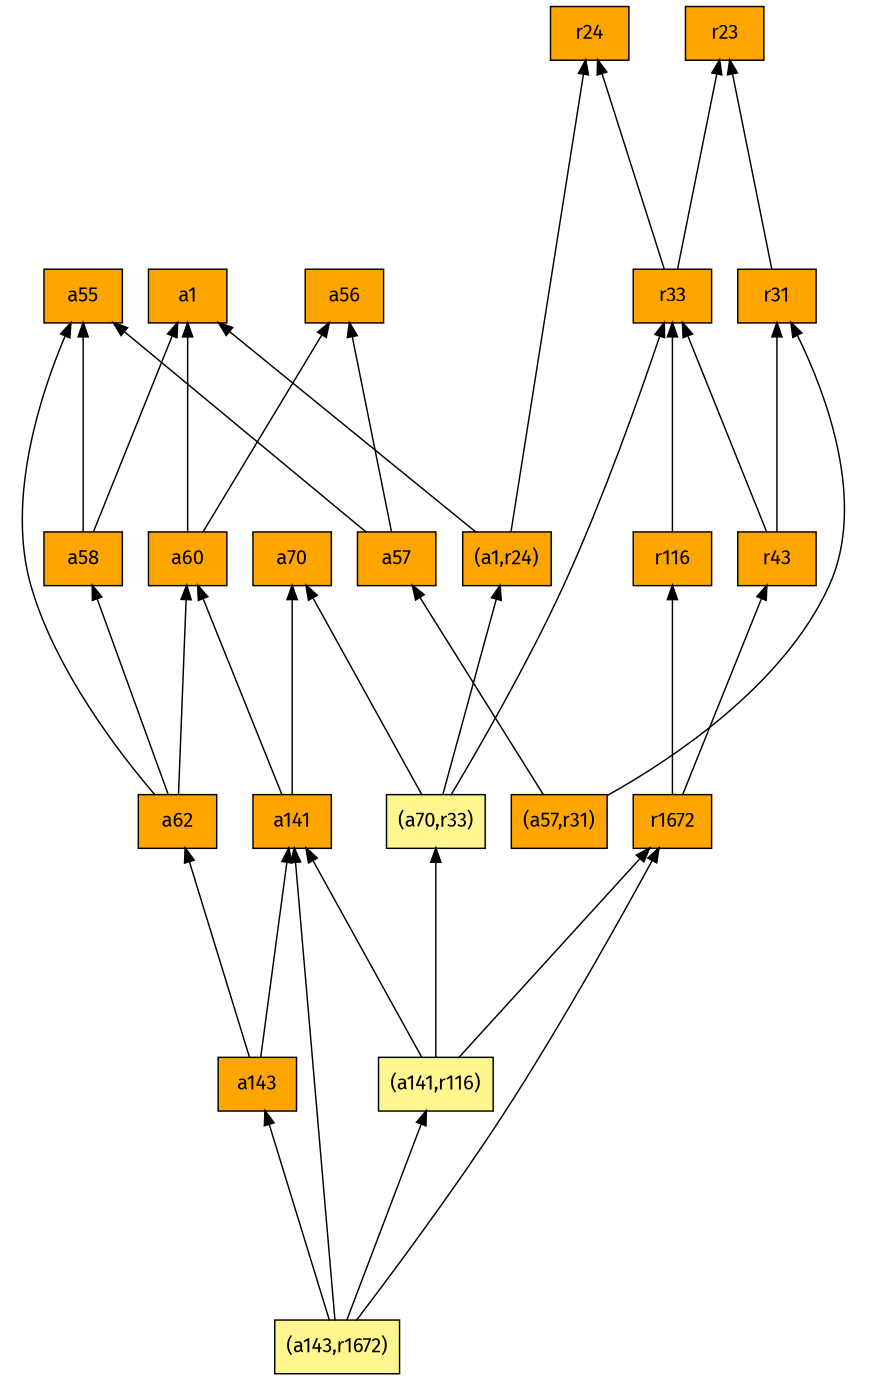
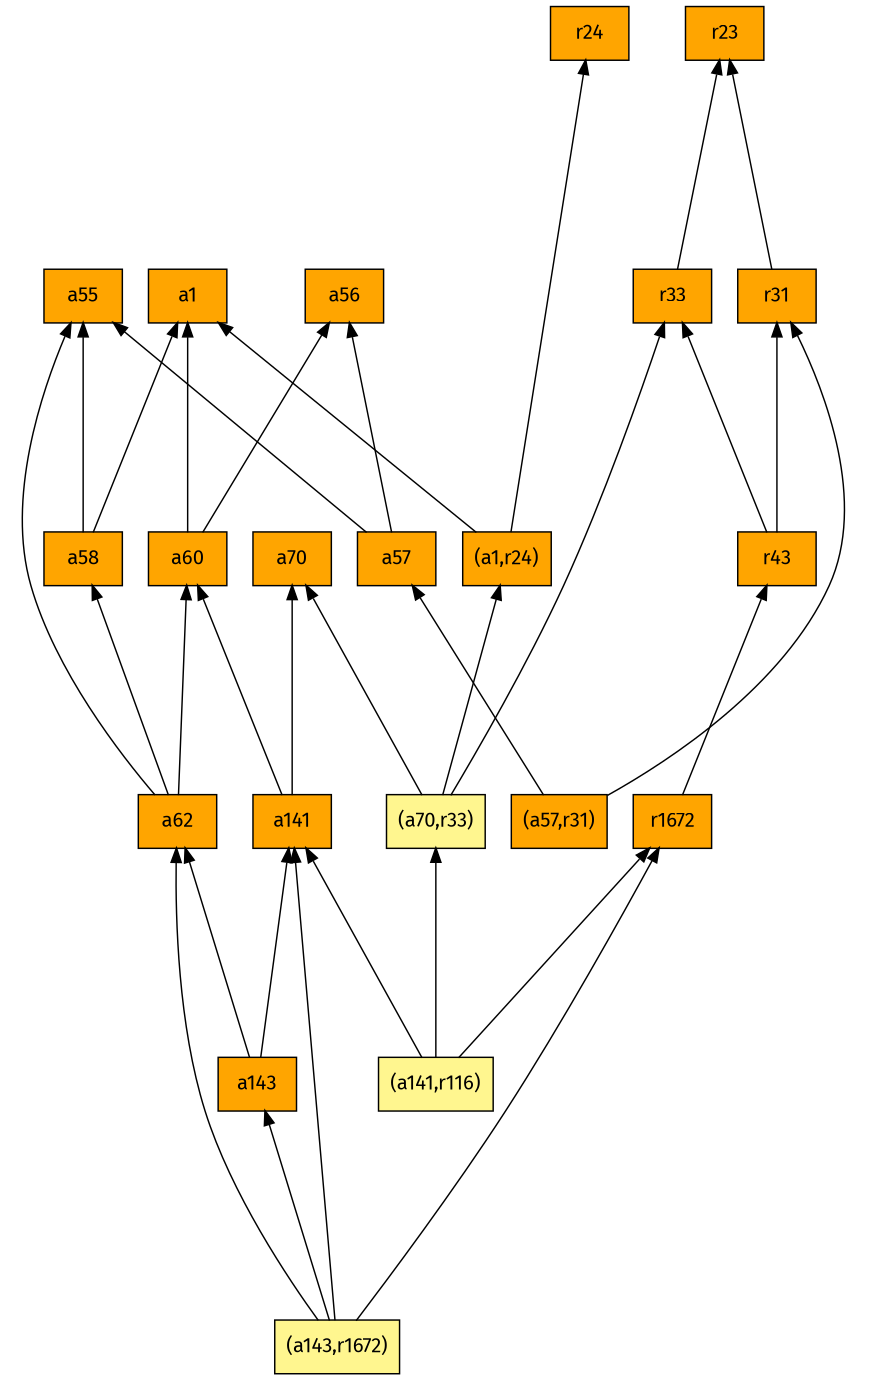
edge "r33" -> "r24": removed
node "r116": removed
edge "(a143,r1672)" -> "(a141,r116)": now "(a143,r1672)" -> "a62"
